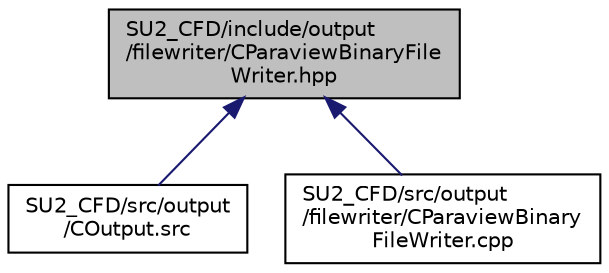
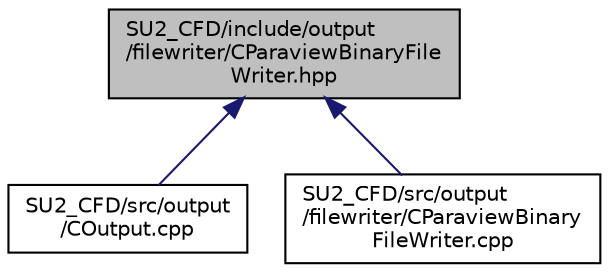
node "SU2_CFD/src/output /COutput.src": label "SU2_CFD/src/output /COutput.src" -> "SU2_CFD/src/output /COutput.cpp"
